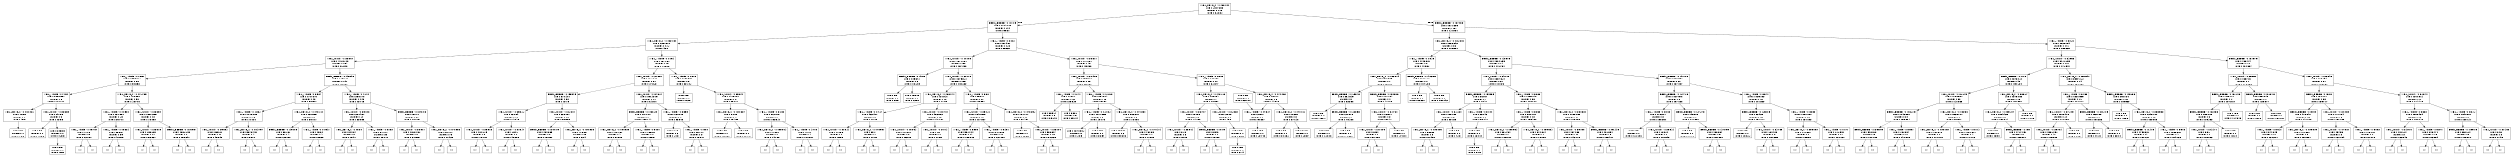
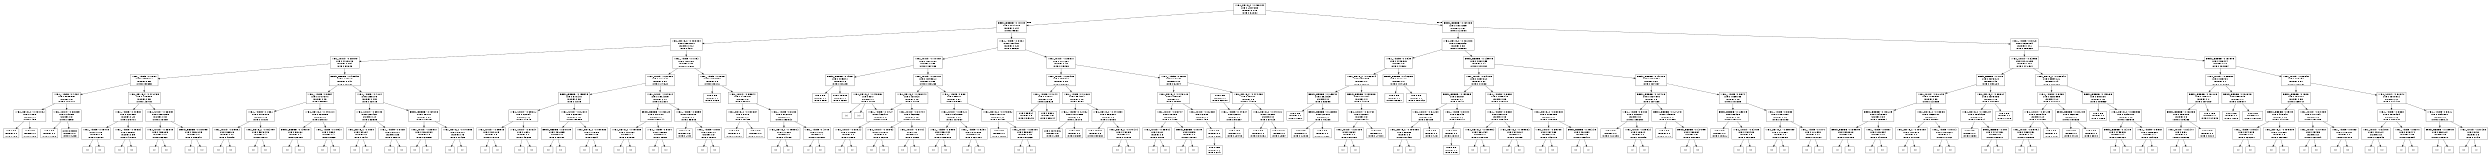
edge "WOA_Nitrate <= 1.747 mse = 433.417 samples = 8 value = 177.5" -> "WOA_TEMP_K <= 278.596 mse = 93.6 samples = 6 value = 172.0": reversed
edge "mse = 3200.0 samples = 2 value = 240.0" -> "mse = 0.0 samples = 1 value = 20.0": now "WOA_TEMP_K <= 281.294 mse = 625.0 samples = 2 value = 45.0" -> "mse = 0.0 samples = 1 value = 20.0"
